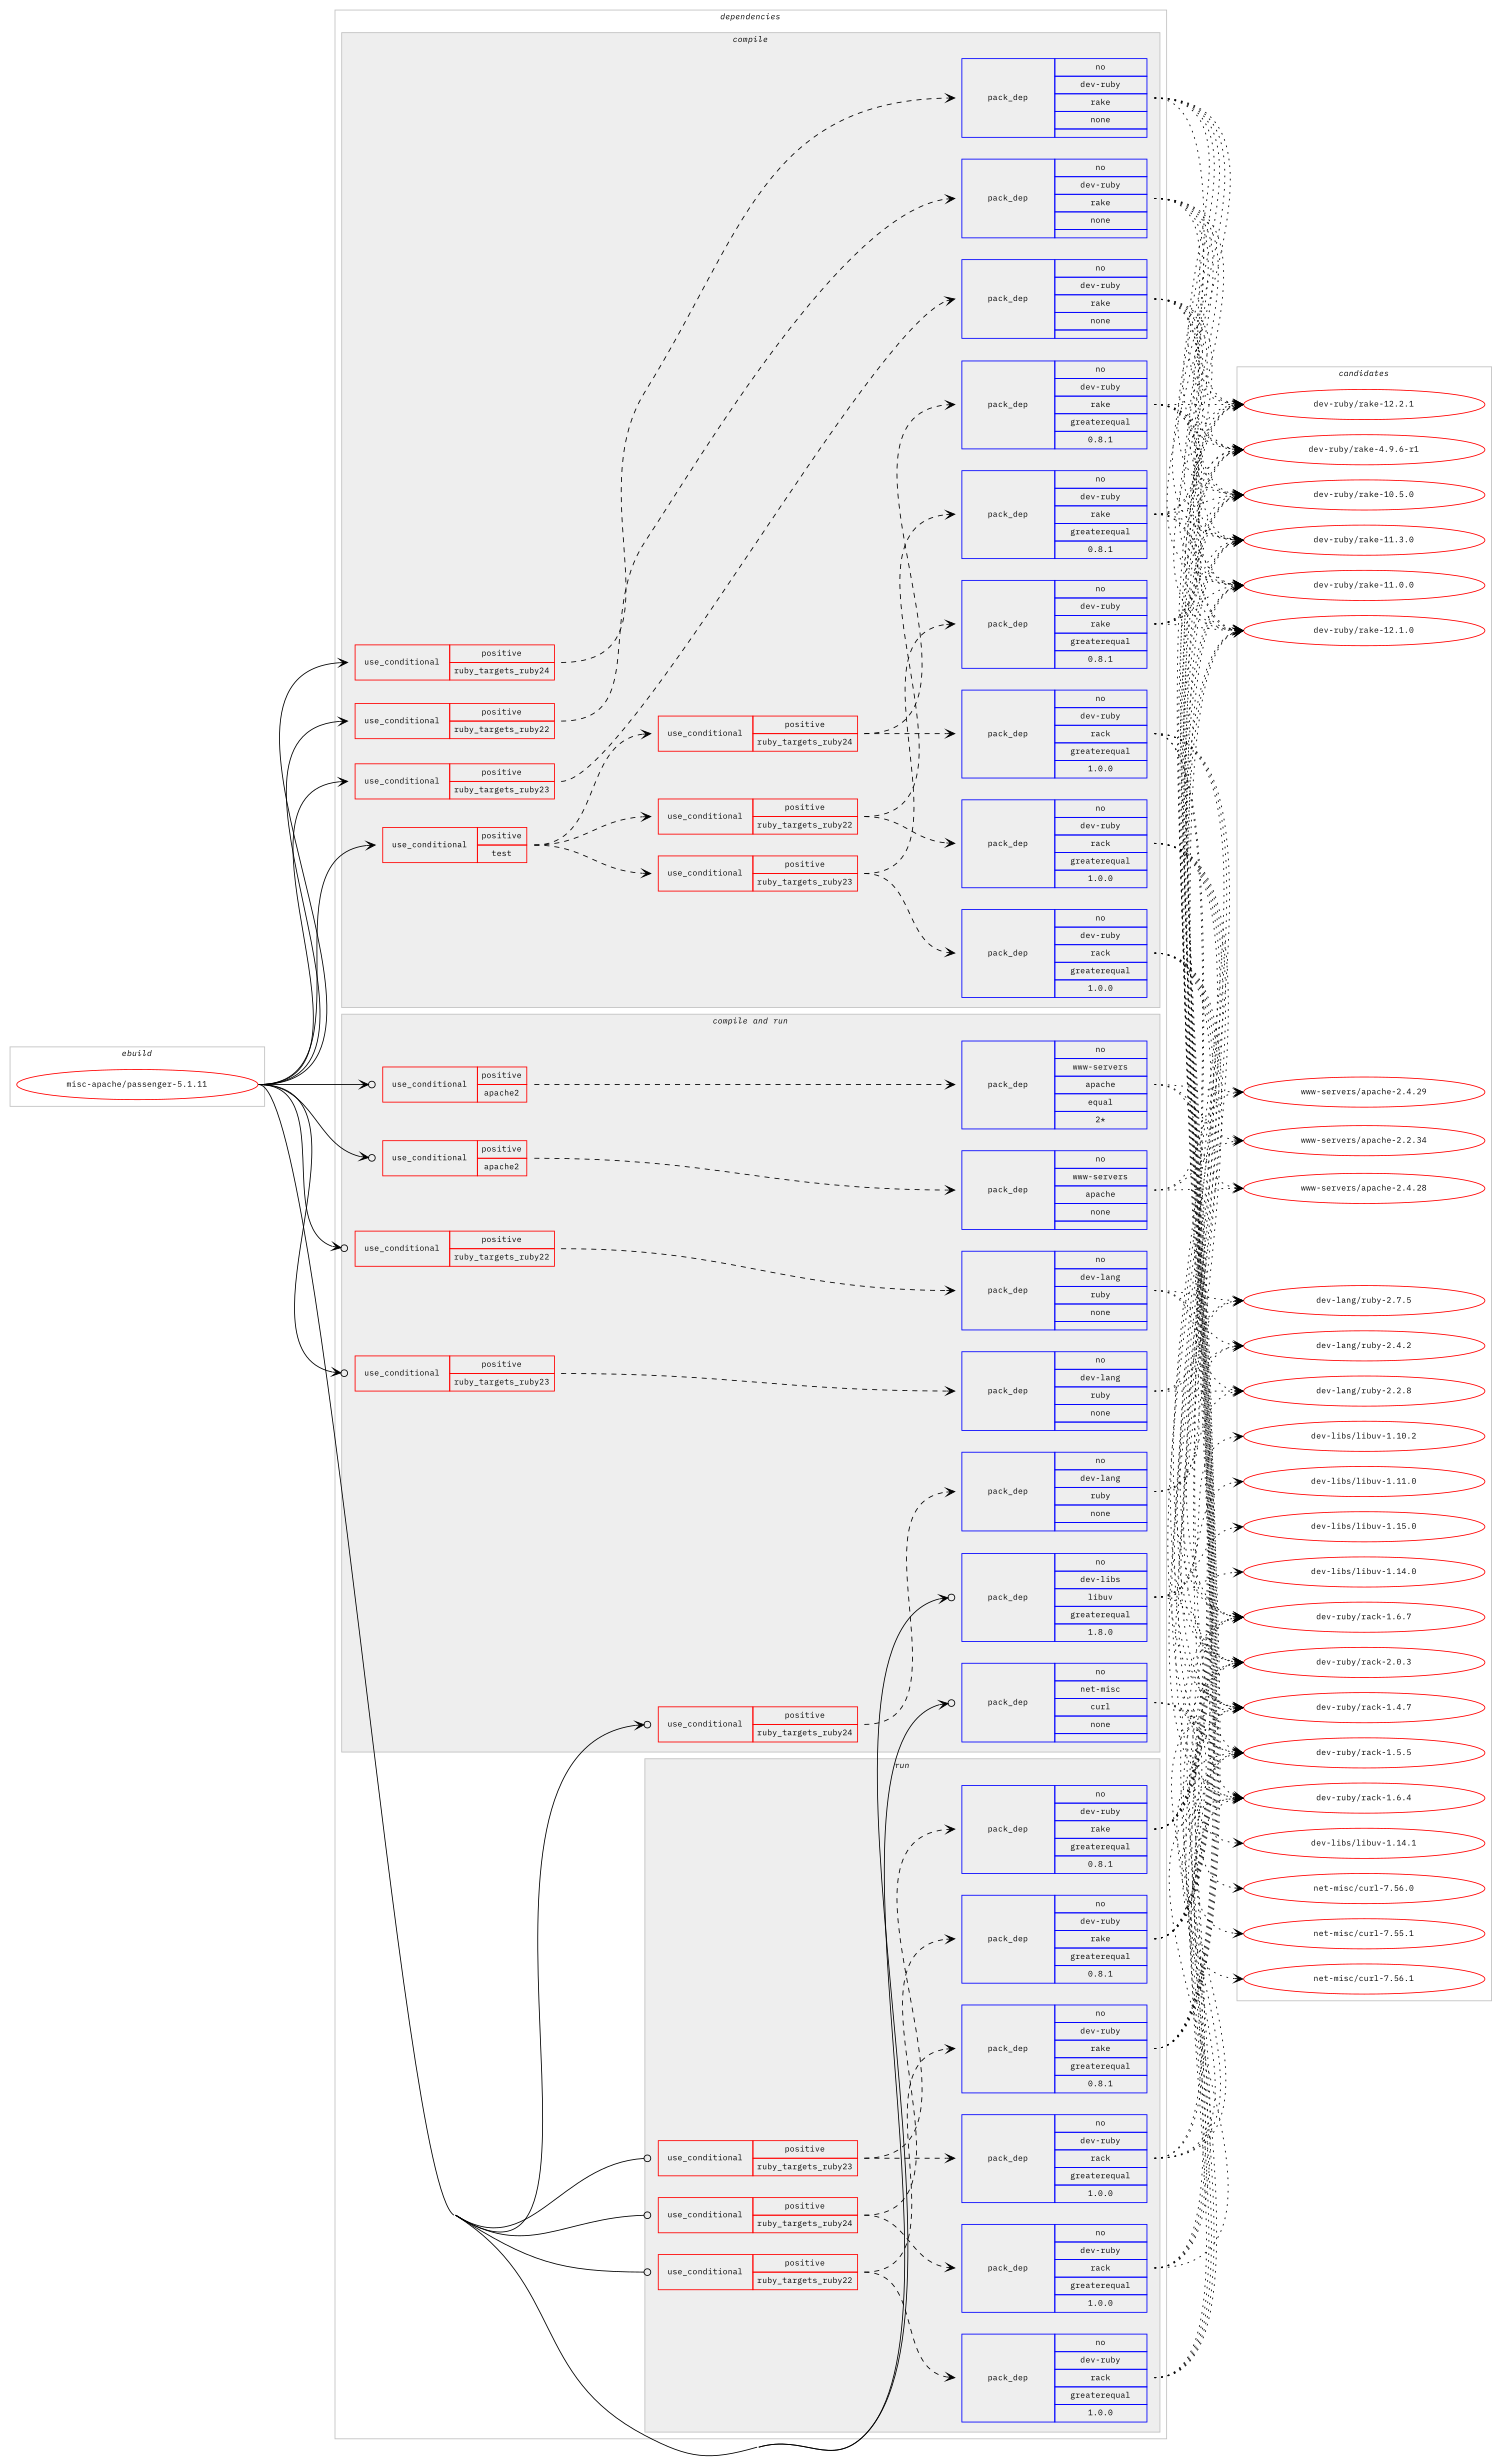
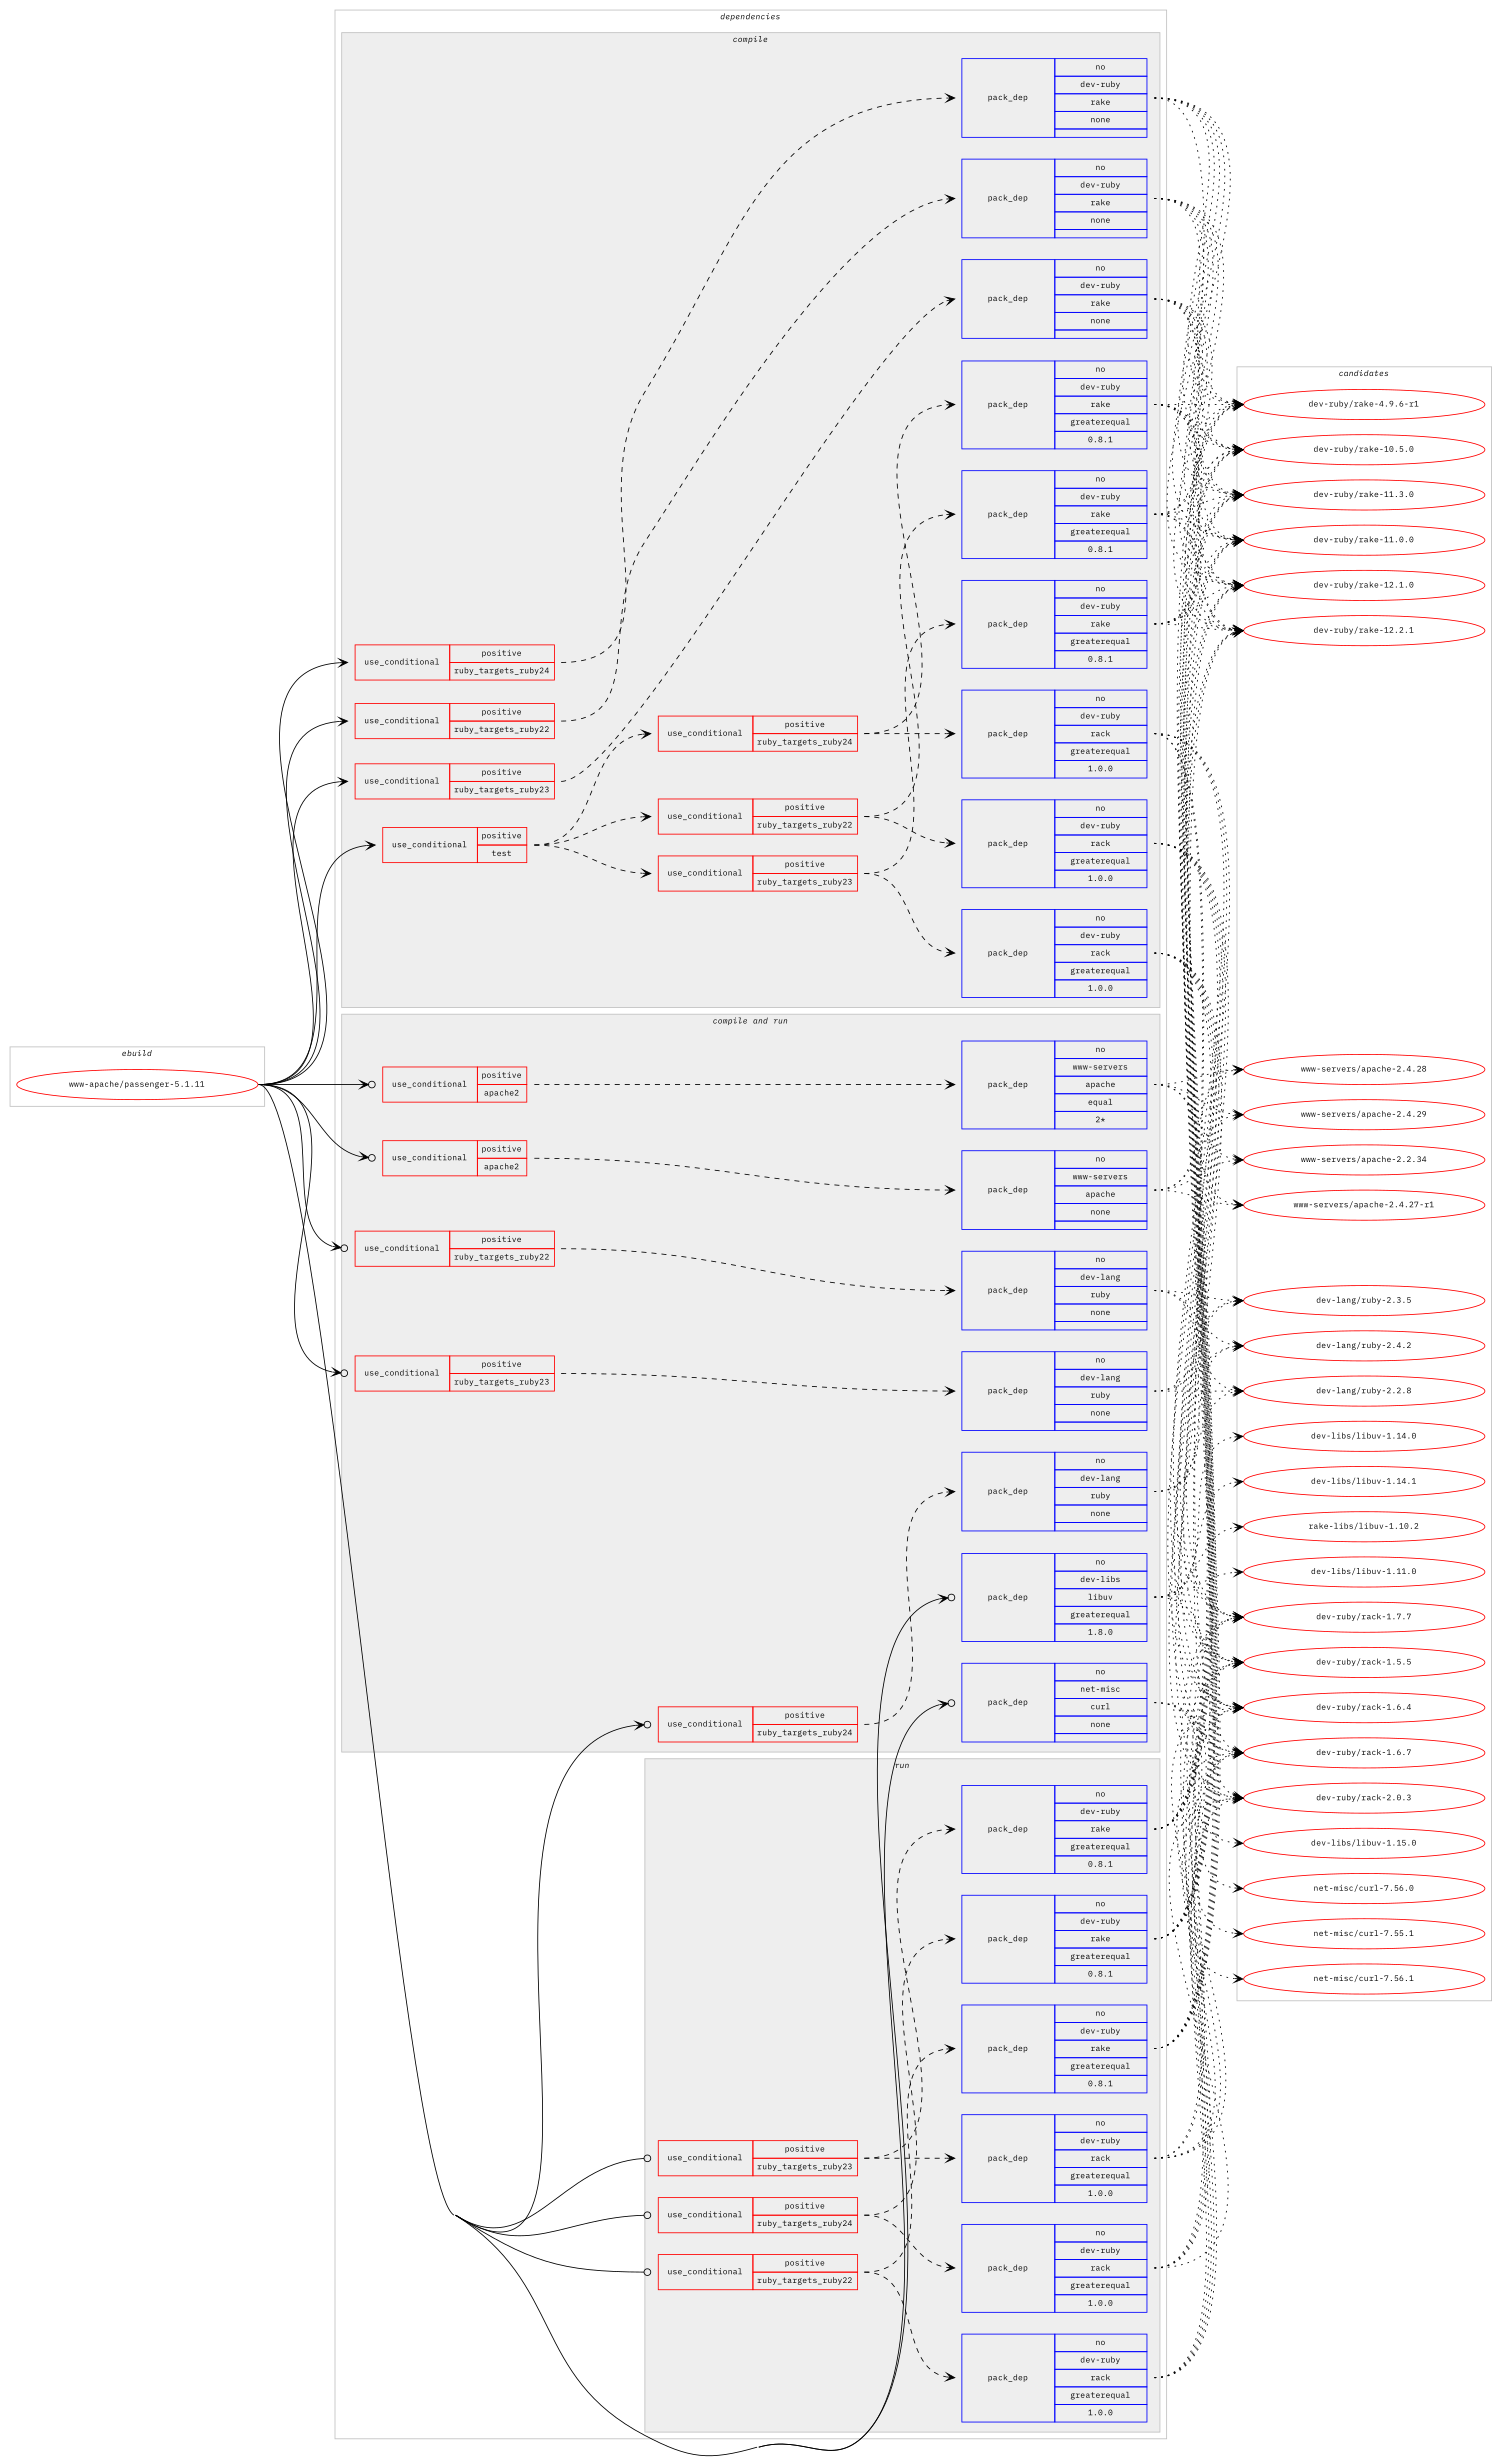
node "misc-apache/passenger-5.1.11": label "misc-apache/passenger-5.1.11" -> "www-apache/passenger-5.1.11"
node "www-servers/apache-2.4.27-r1": added
node "dev-lang/ruby-2.7.5": label "dev-lang/ruby-2.7.5" -> "dev-lang/ruby-2.3.5"
node "dev-libs/libuv-1.10.2": label "dev-libs/libuv-1.10.2" -> "rake-libs/libuv-1.10.2"
node "dev-ruby/rack-1.4.7": label "dev-ruby/rack-1.4.7" -> "dev-ruby/rack-1.7.7"
